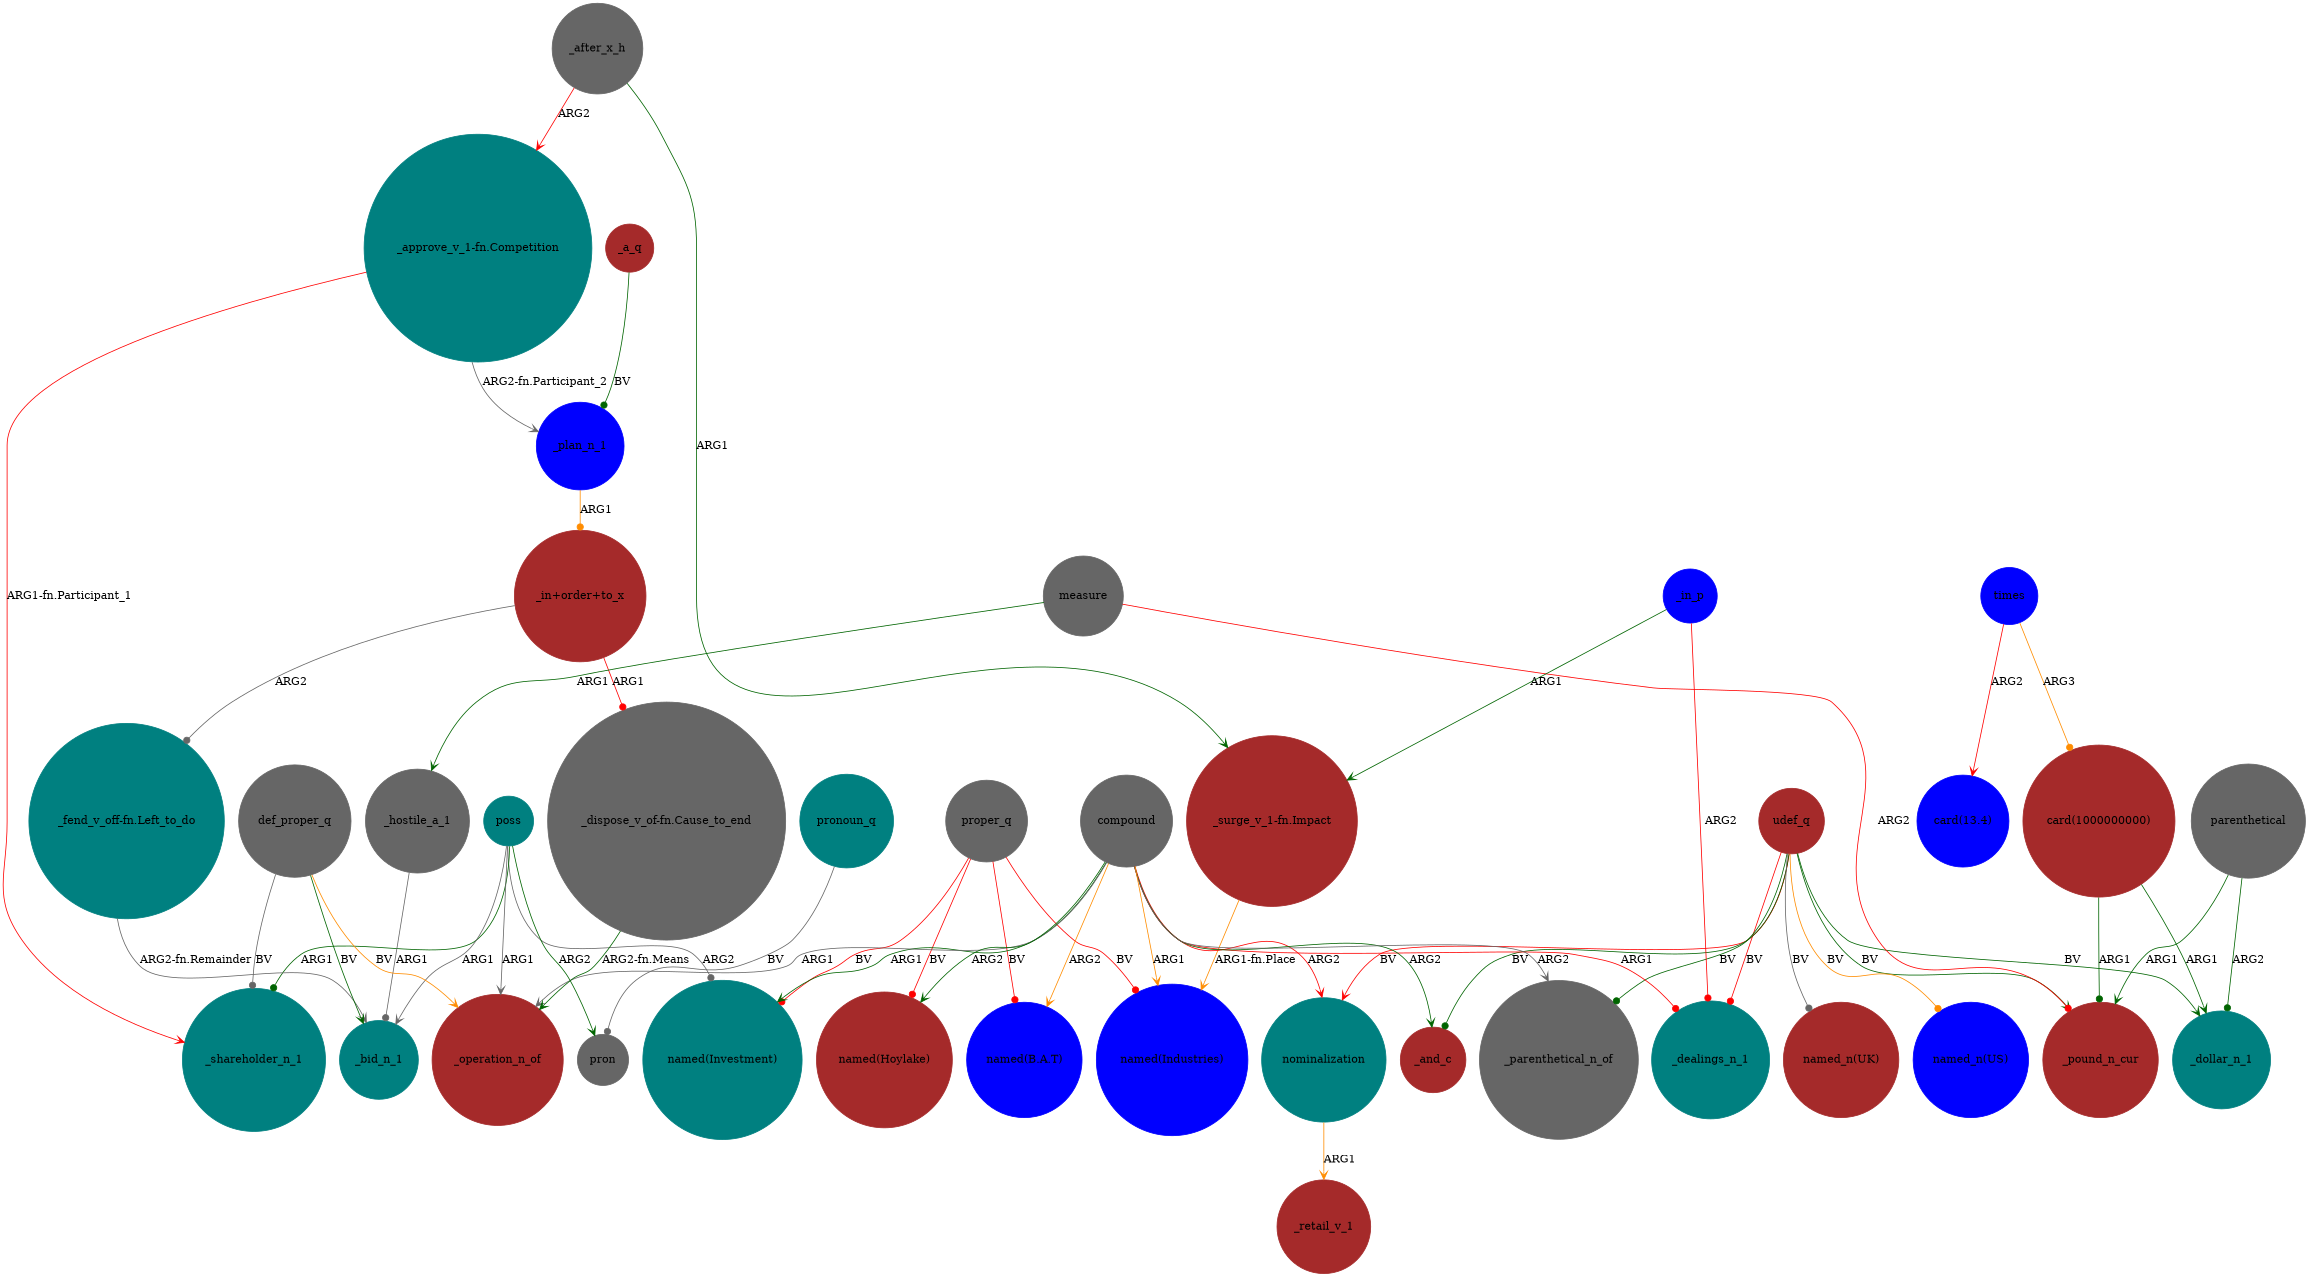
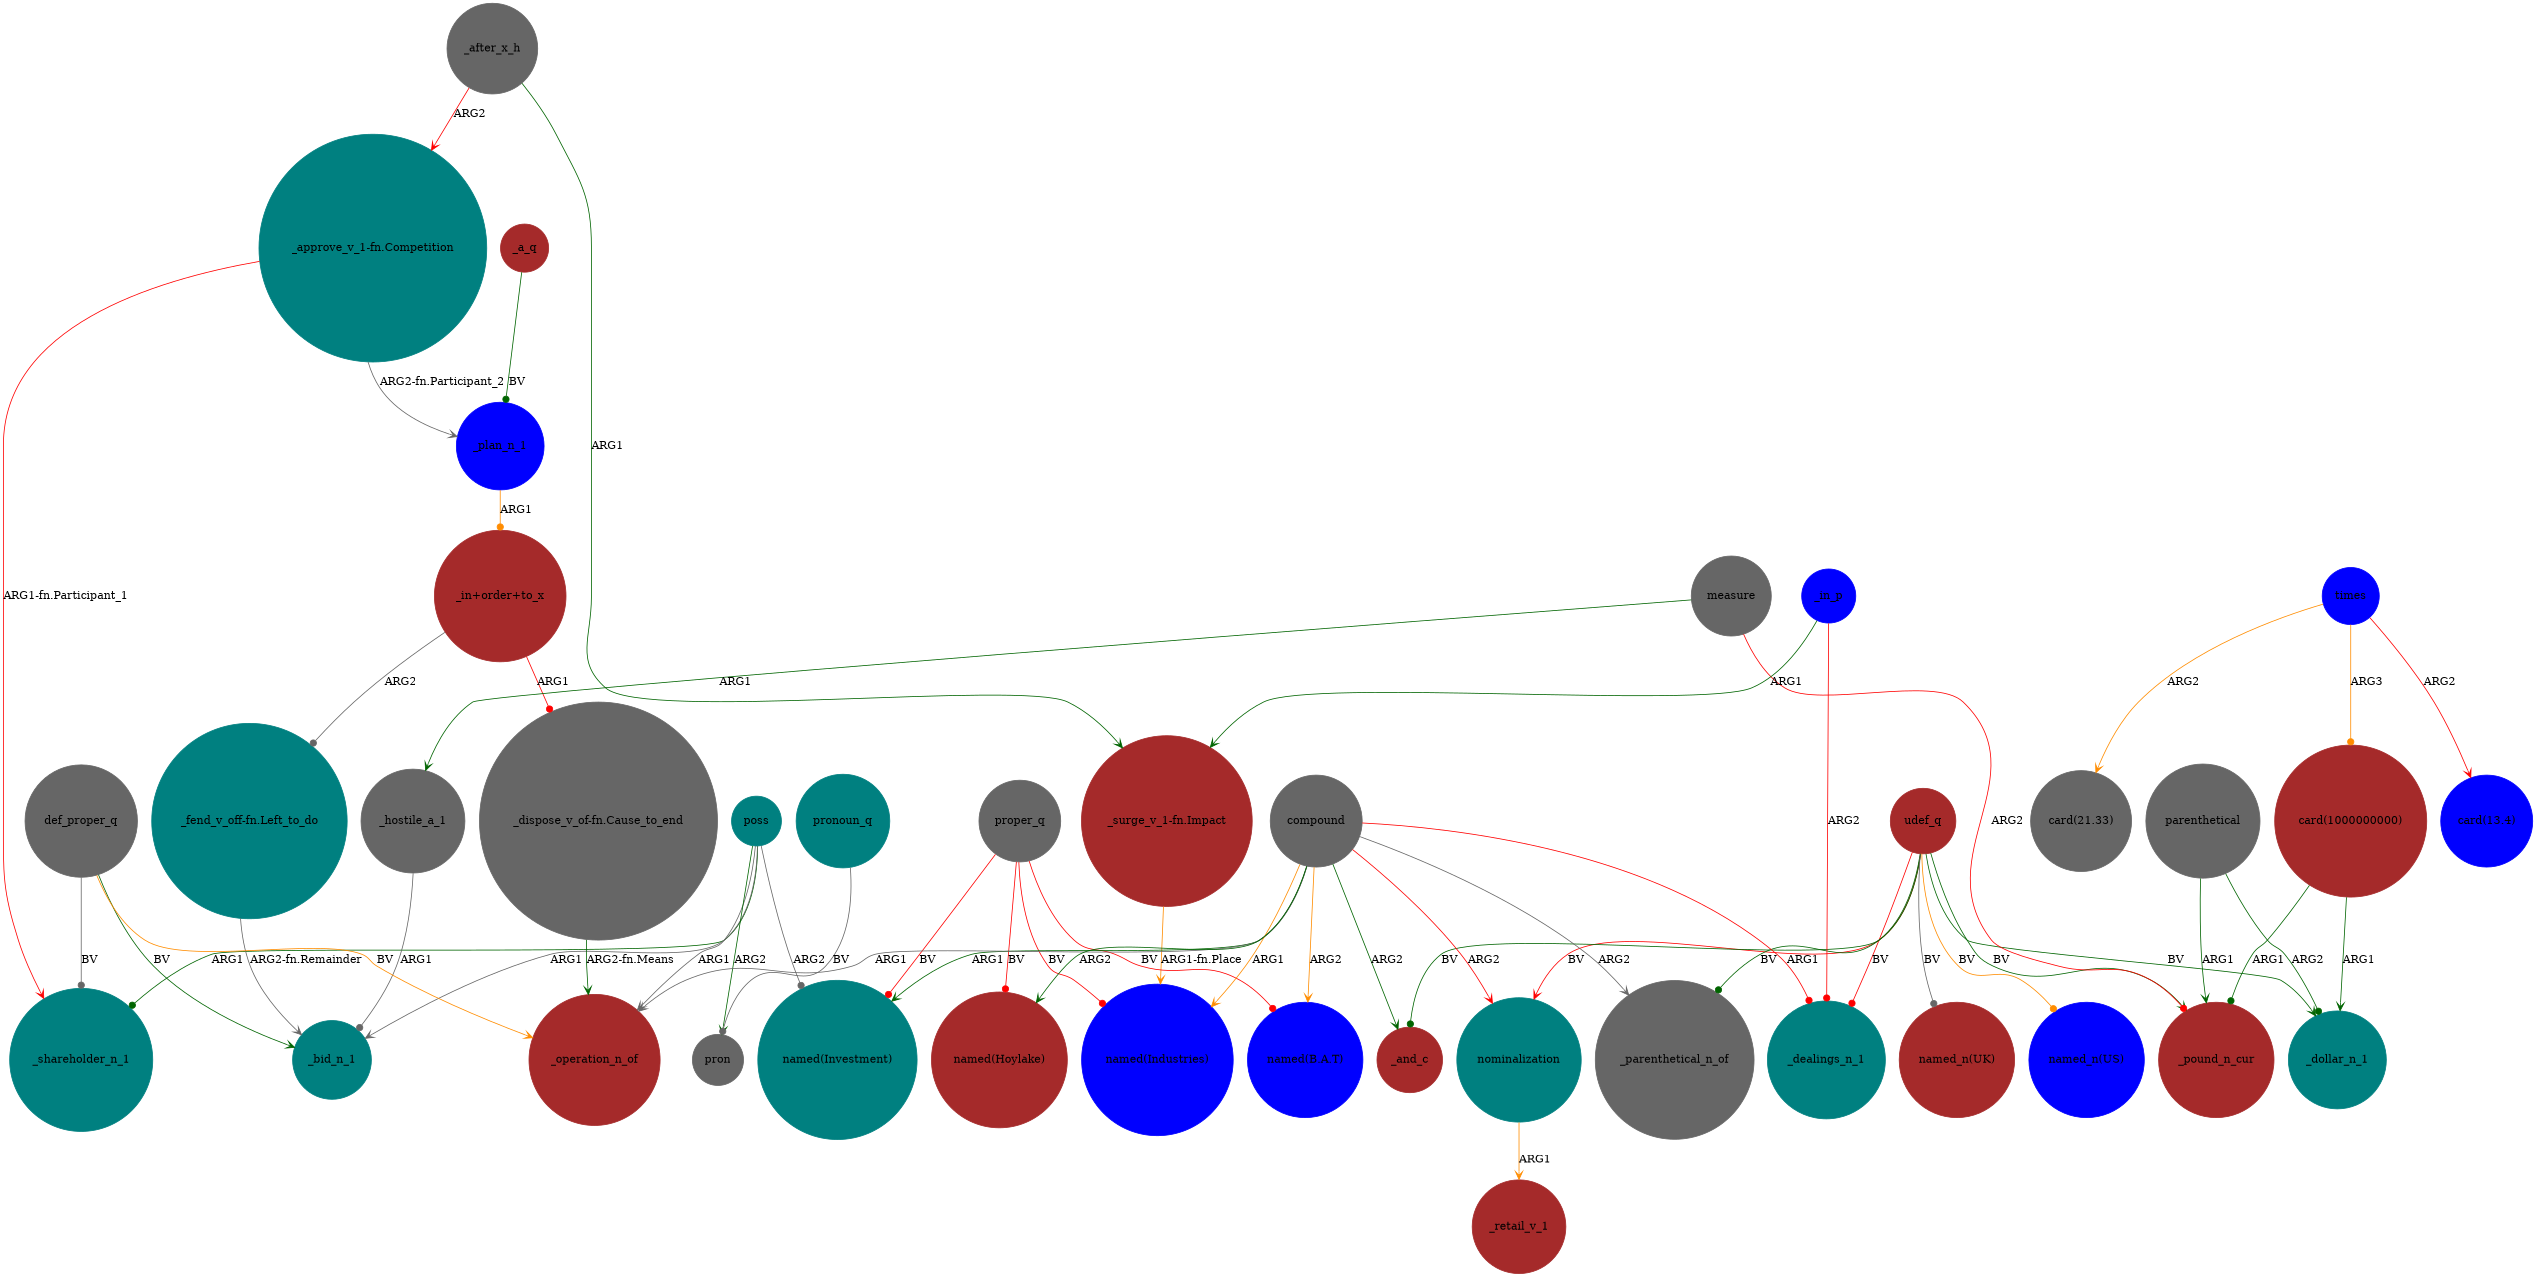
node "card(21.33)": added
